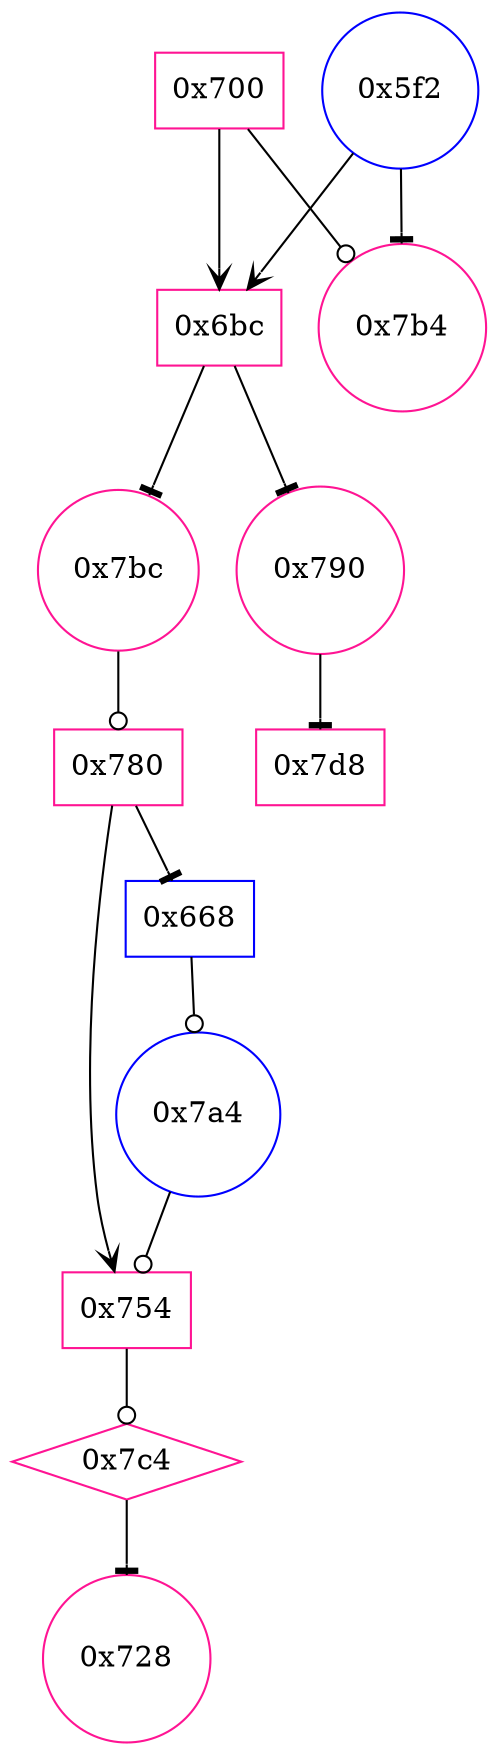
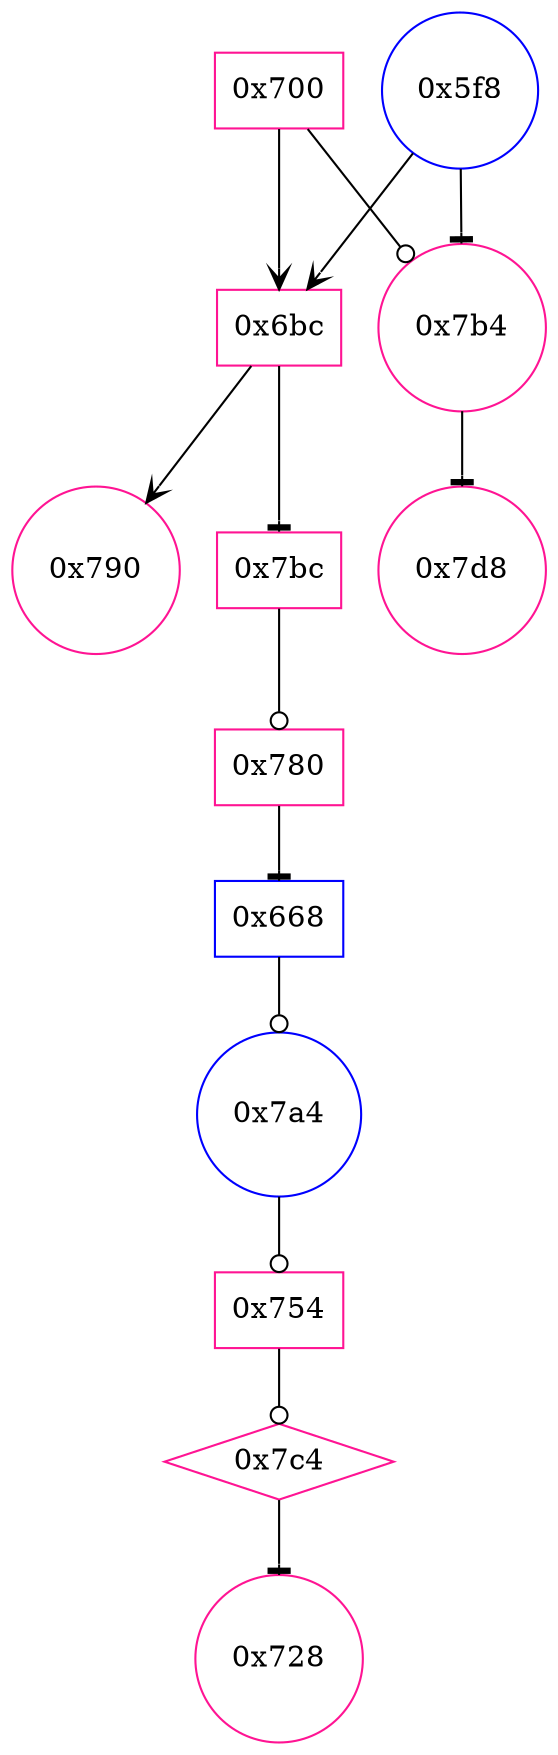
node "0x5f2": label "0x5f2" -> "0x5f8"
edge "0x6bc" -> "0x790": arrowhead tee -> vee
node "0x7bc": shape circle -> box
edge "0x790" -> "0x7d8": now "0x7b4" -> "0x7d8"
node "0x7d8": shape box -> circle
edge "0x780" -> "0x754": removed
